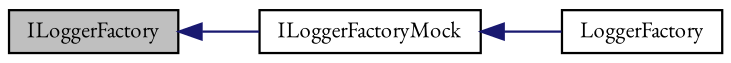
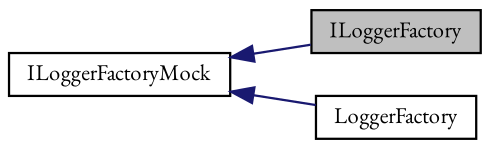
edge "ILoggerFactoryMock" -> "ILoggerFactory": reversed
